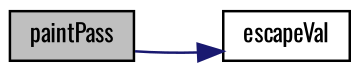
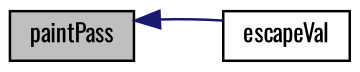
edge "paintPass" -> "escapeVal": reversed
